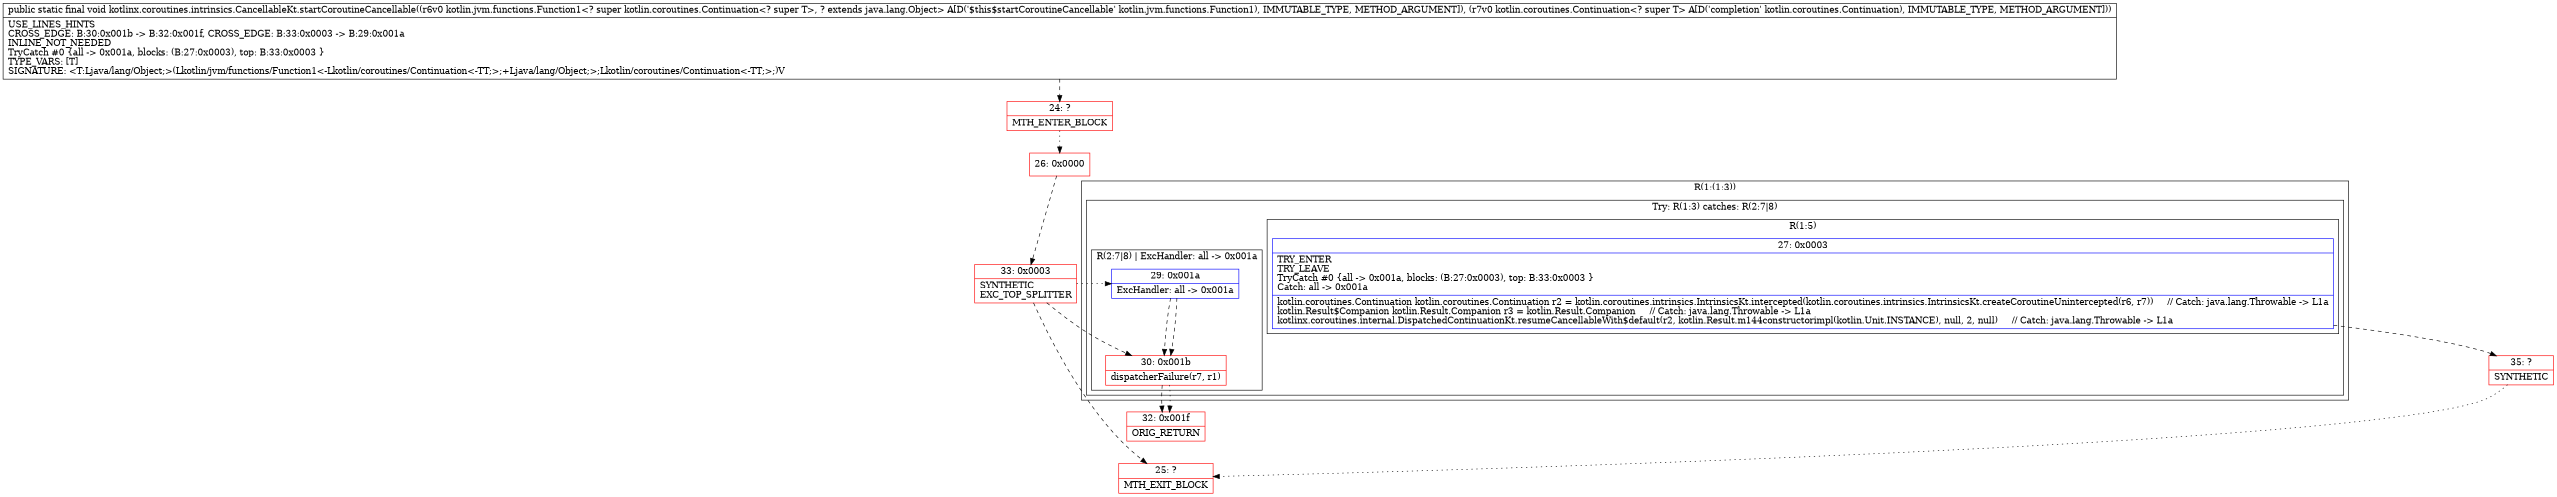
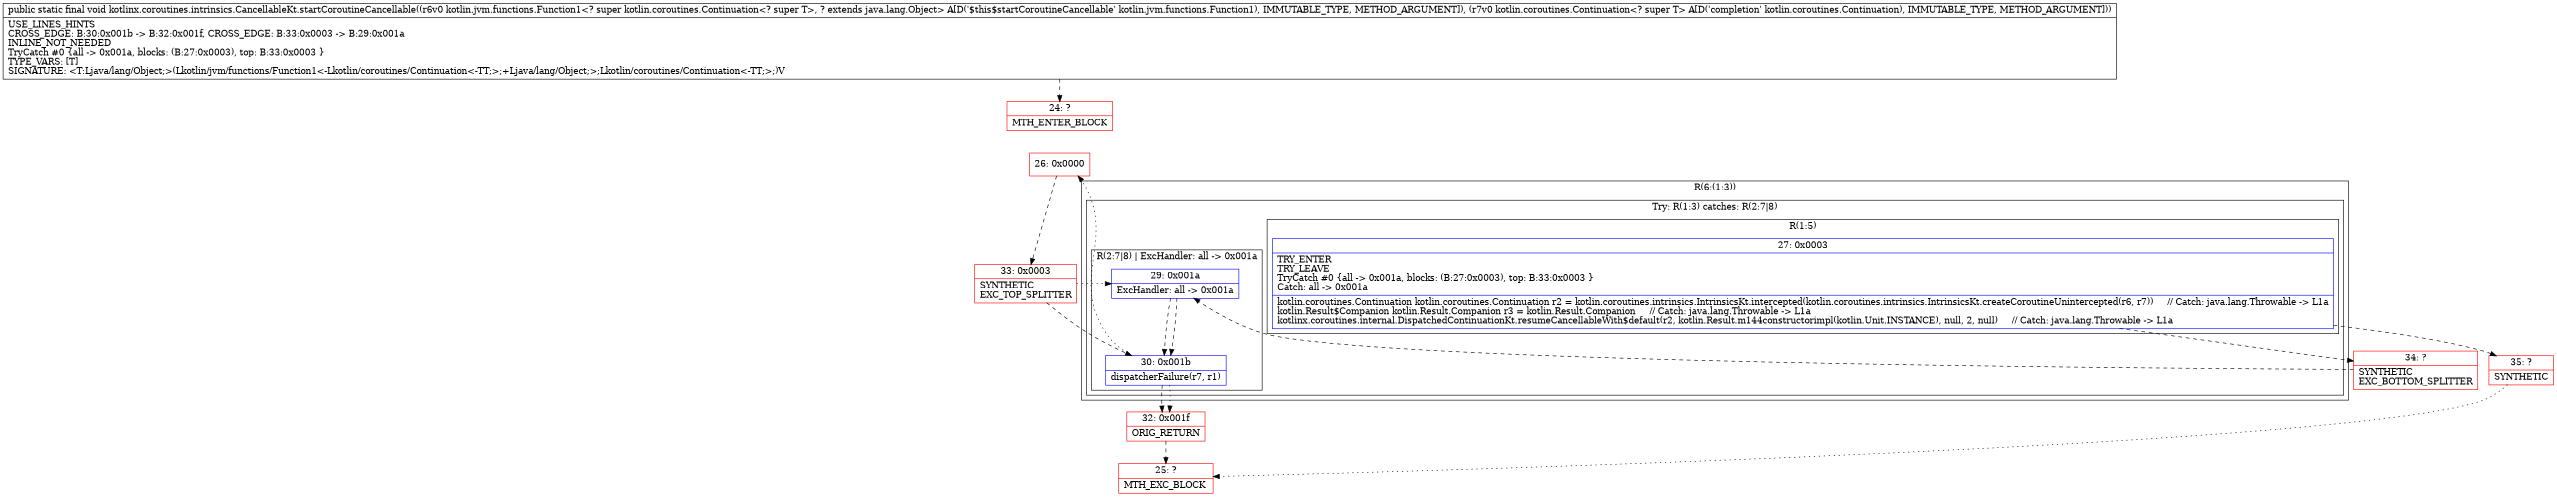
edge "24: ?" -> "26: 0x0000": now "30: 0x001b" -> "26: 0x0000"
cluster "R(1:(1:3))": label "R(1:(1:3))" -> "R(6:(1:3))"
node "30: 0x001b": color red -> blue
node "34: ?": added
edge "33: 0x0003" -> "25: ?": now "32: 0x001f" -> "25: ?"
node "25: ?": text "MTH_EXIT_BLOCK" -> "MTH_EXC_BLOCK"
